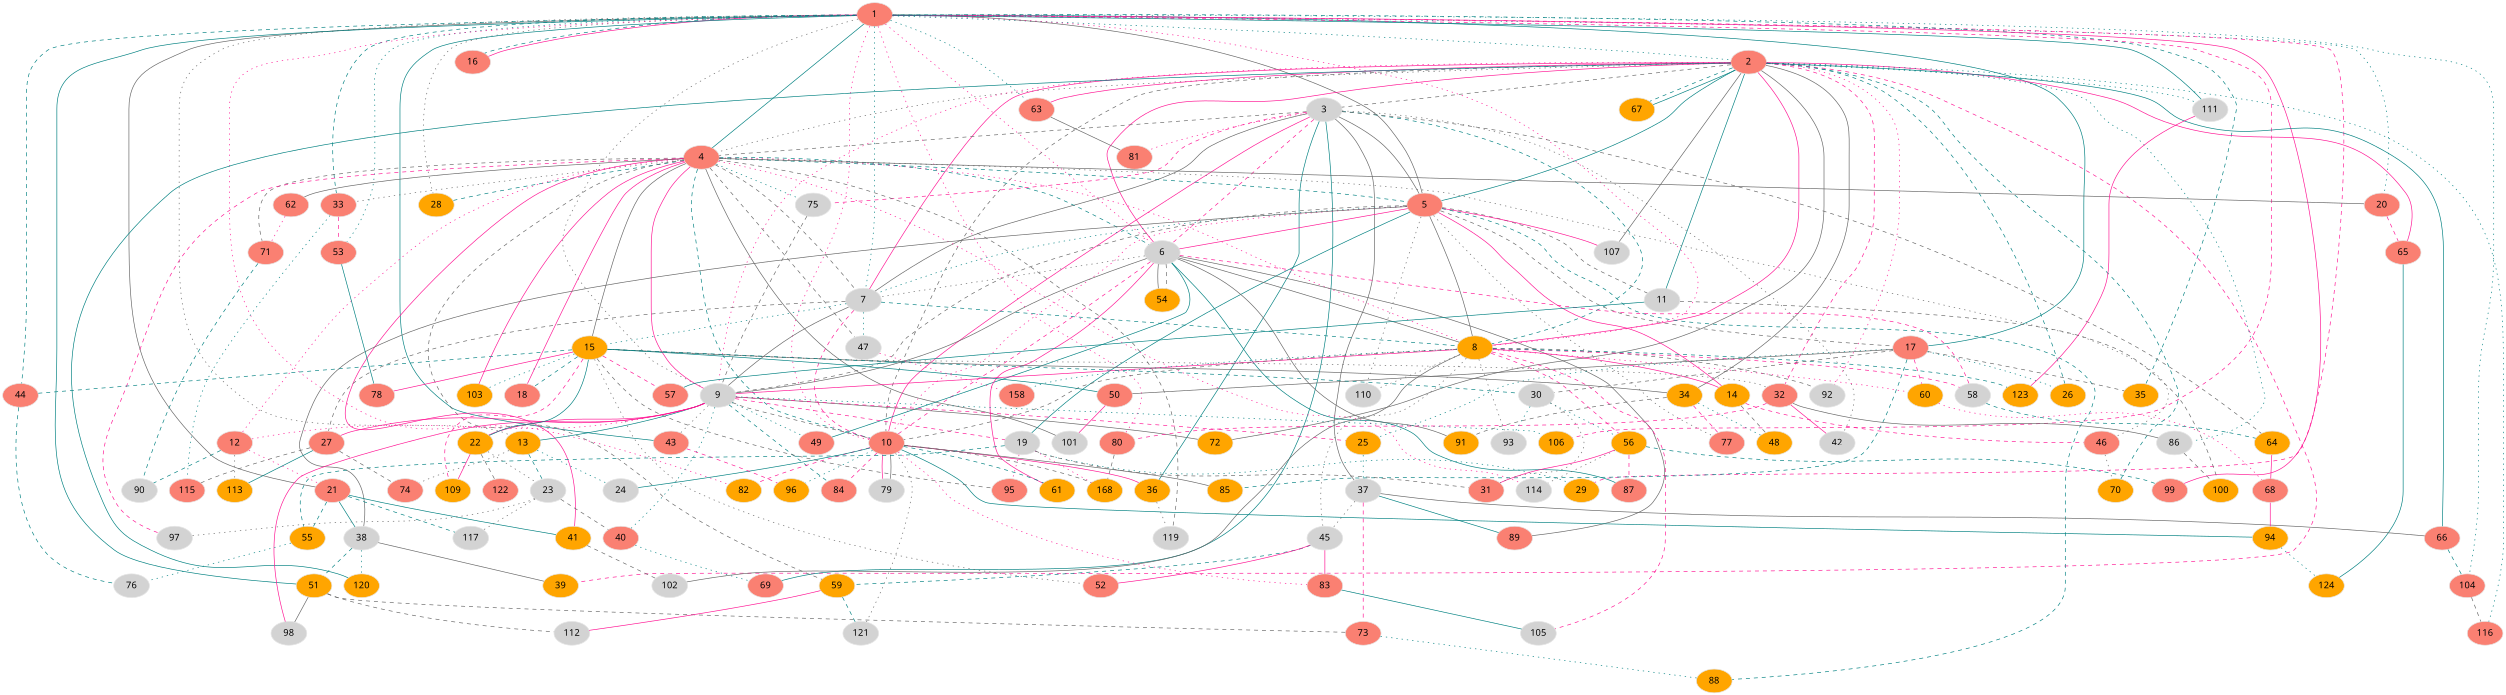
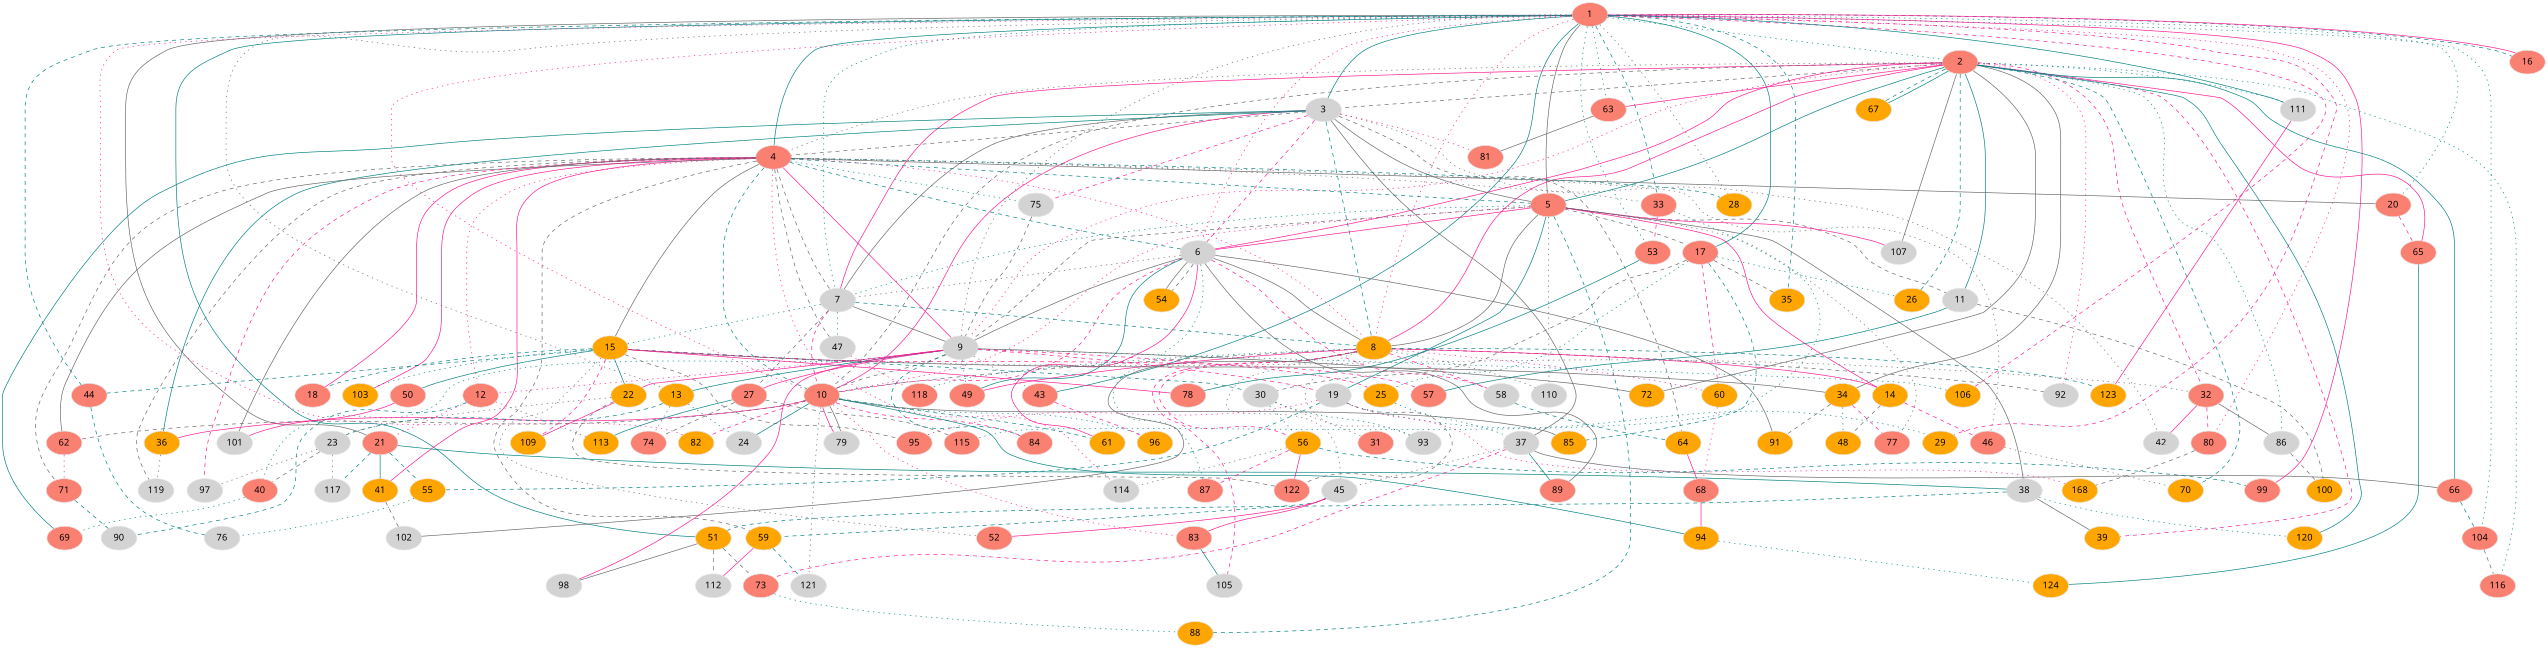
edge "1" -- "3": added
edge "8" -- "9": now "8" -- "49"
edge "17" -- "50": removed
node "158": label "158" -> "118"
edge "6" -- "87": style solid -> dotted
edge "10" -- "168": now "10" -- "62"
edge "56" -- "31": now "56" -- "122"
edge "19" -- "31": now "19" -- "122"
